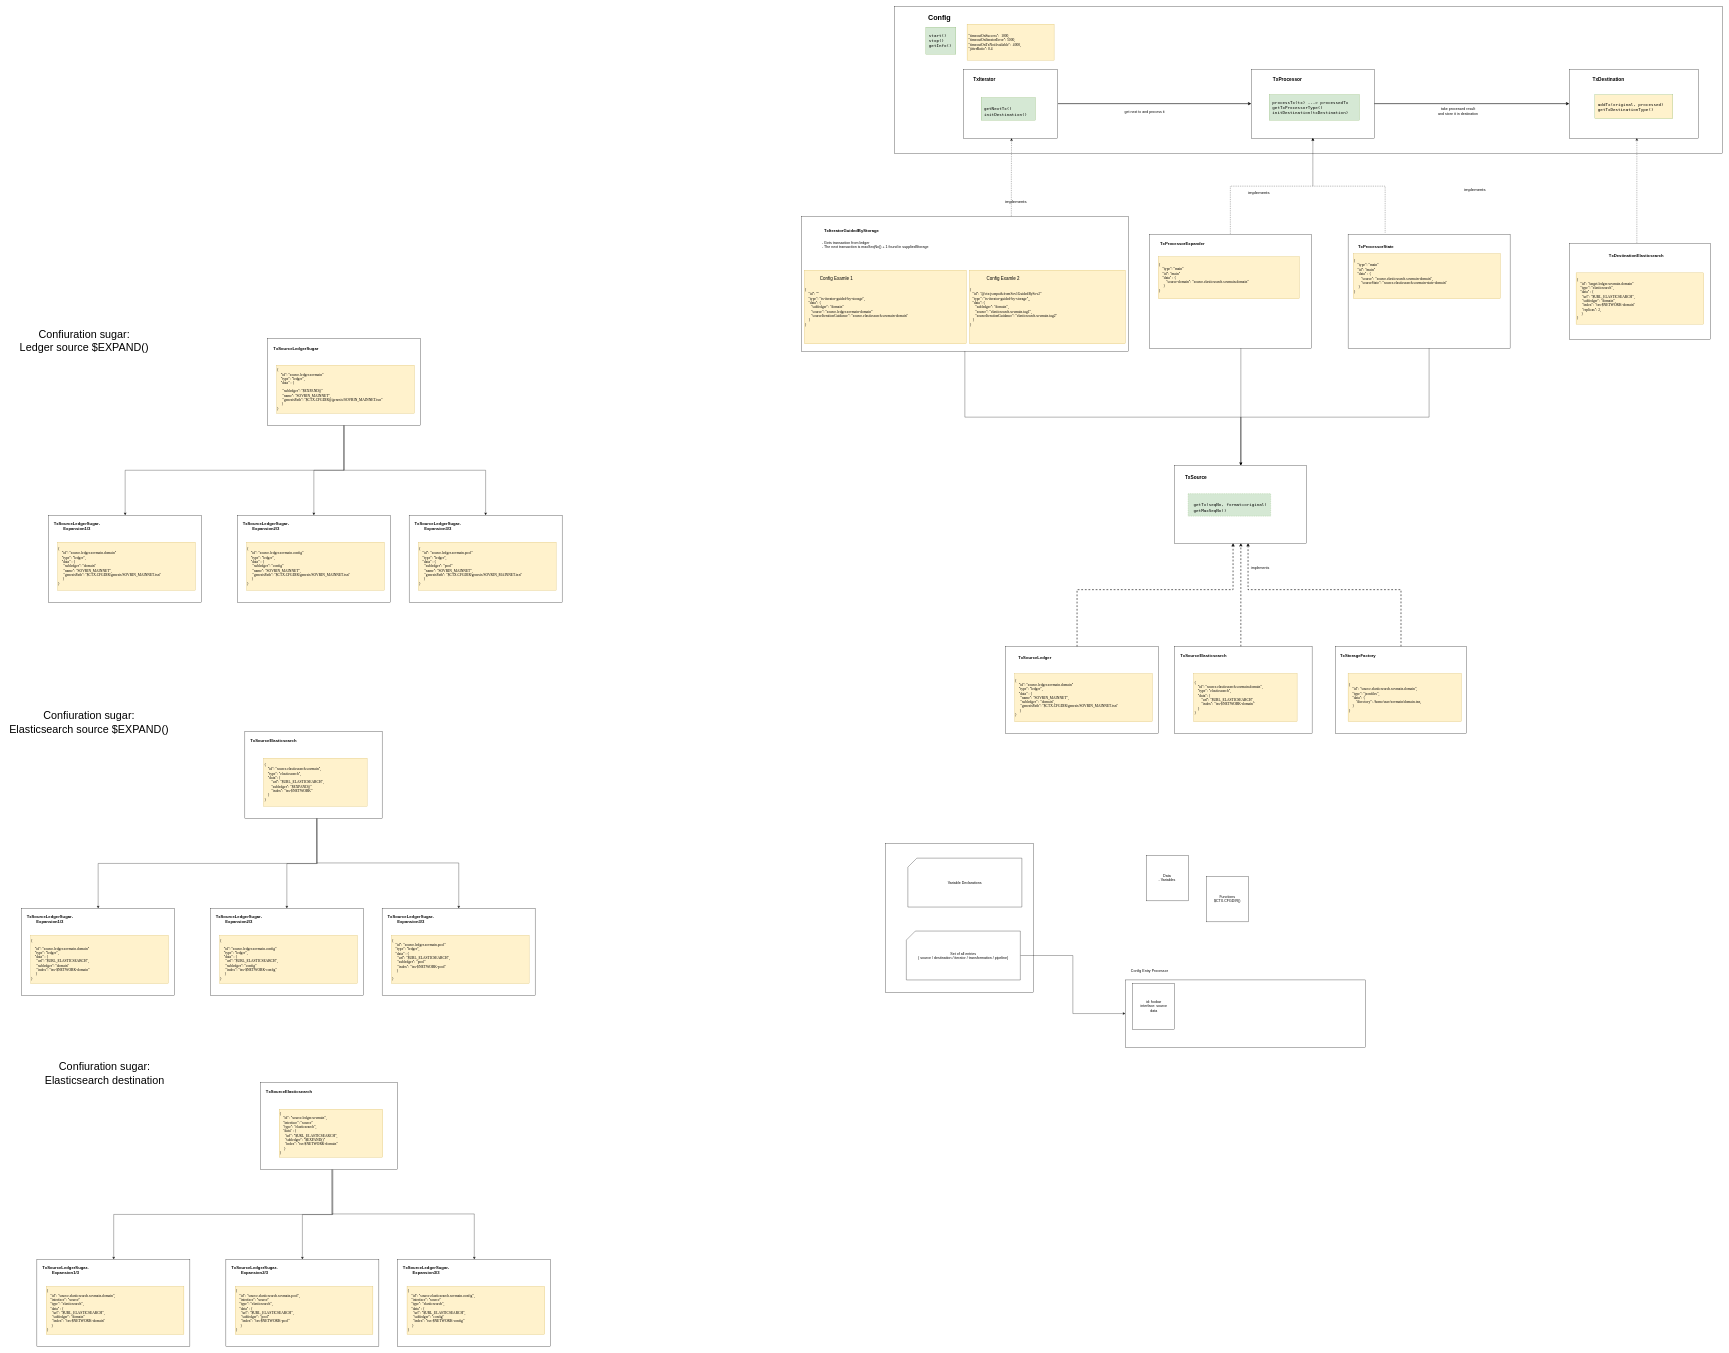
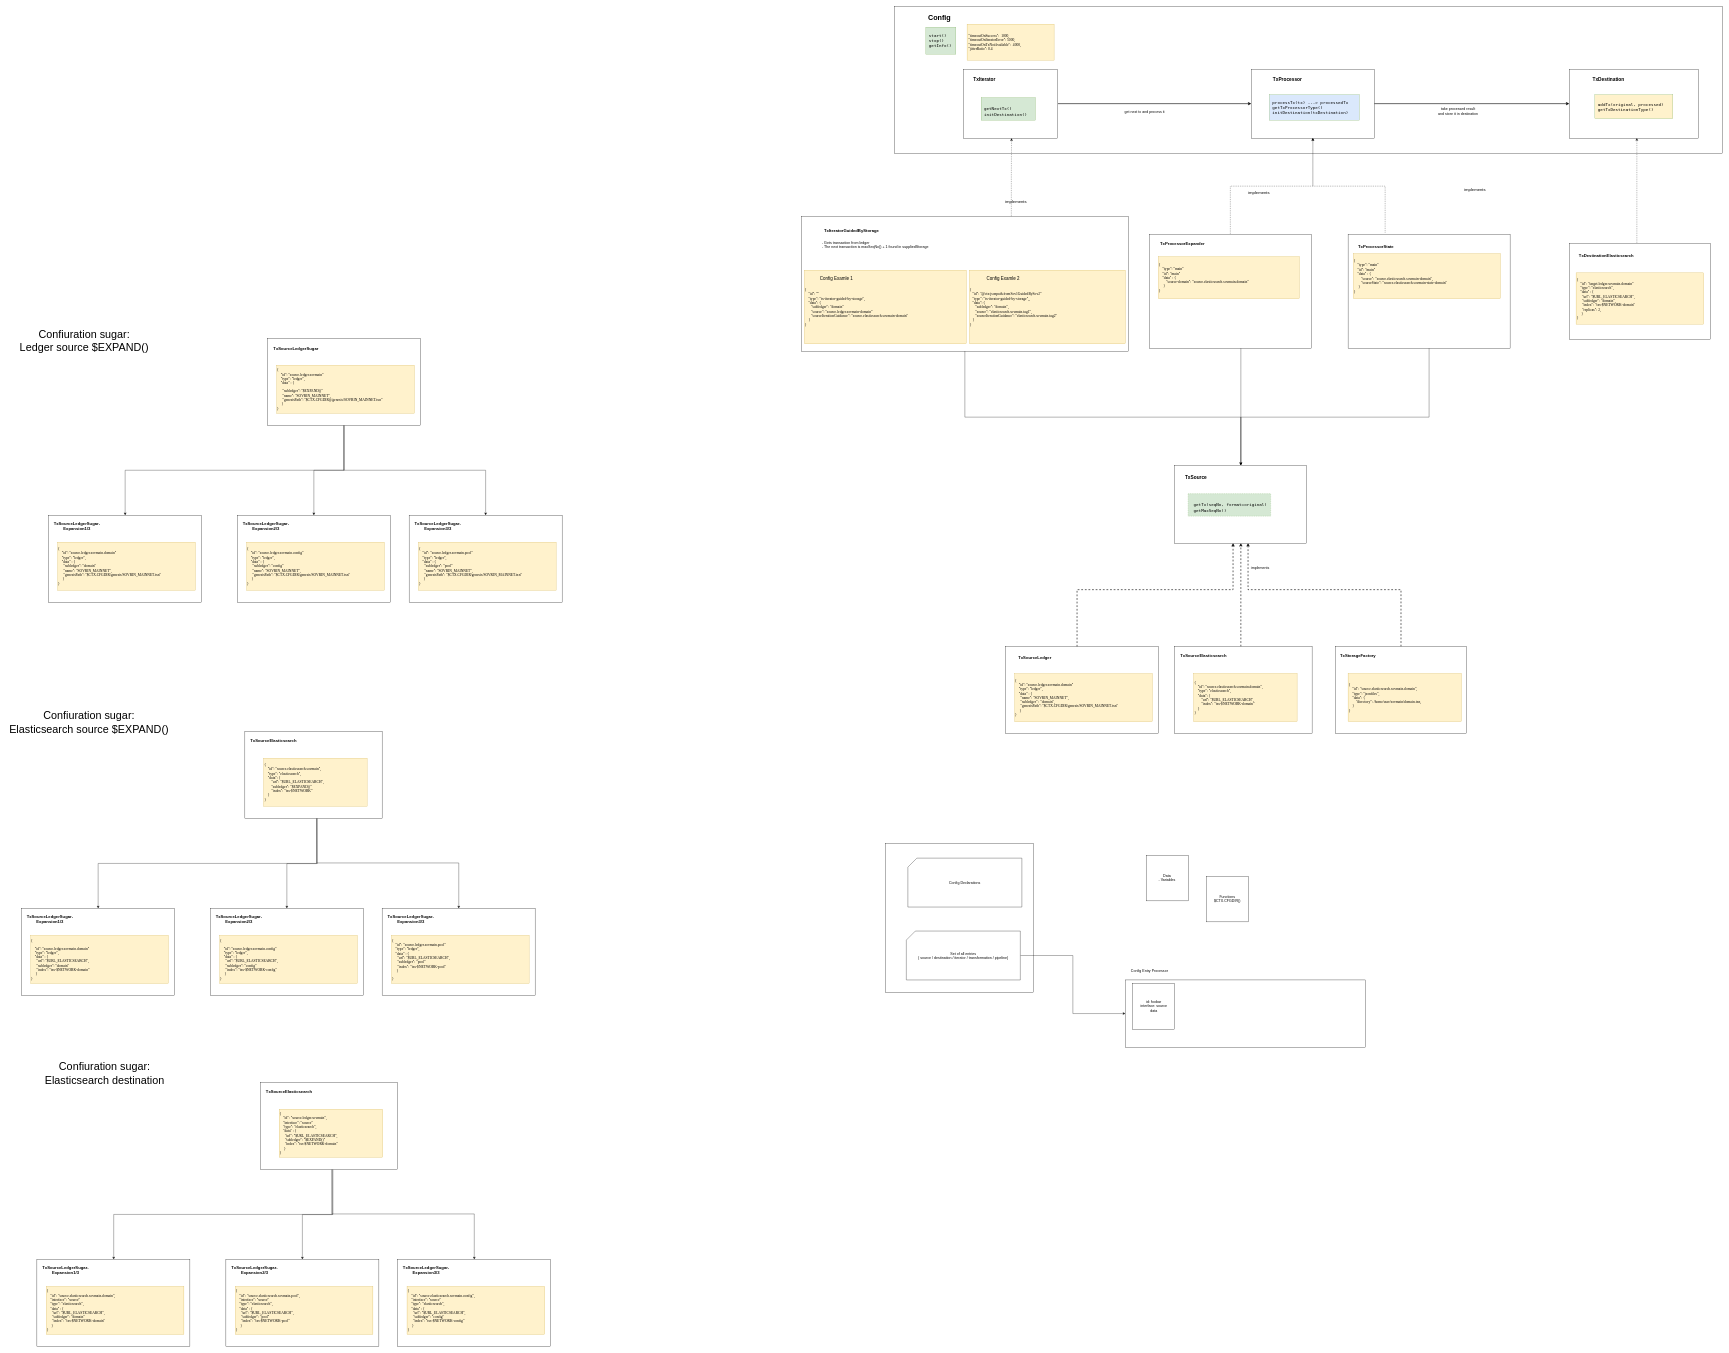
node "processTx(tx) ---> processedTx getTxProcessorType() initDestination(txDestination)": fillcolor #d5e8d4 -> #dae8fc
node "TxDestinationElasticsearch": moved (1636, 255) -> (1606, 255)
node "Variable Declarations": label "Variable Declarations" -> "Config Declarations"
